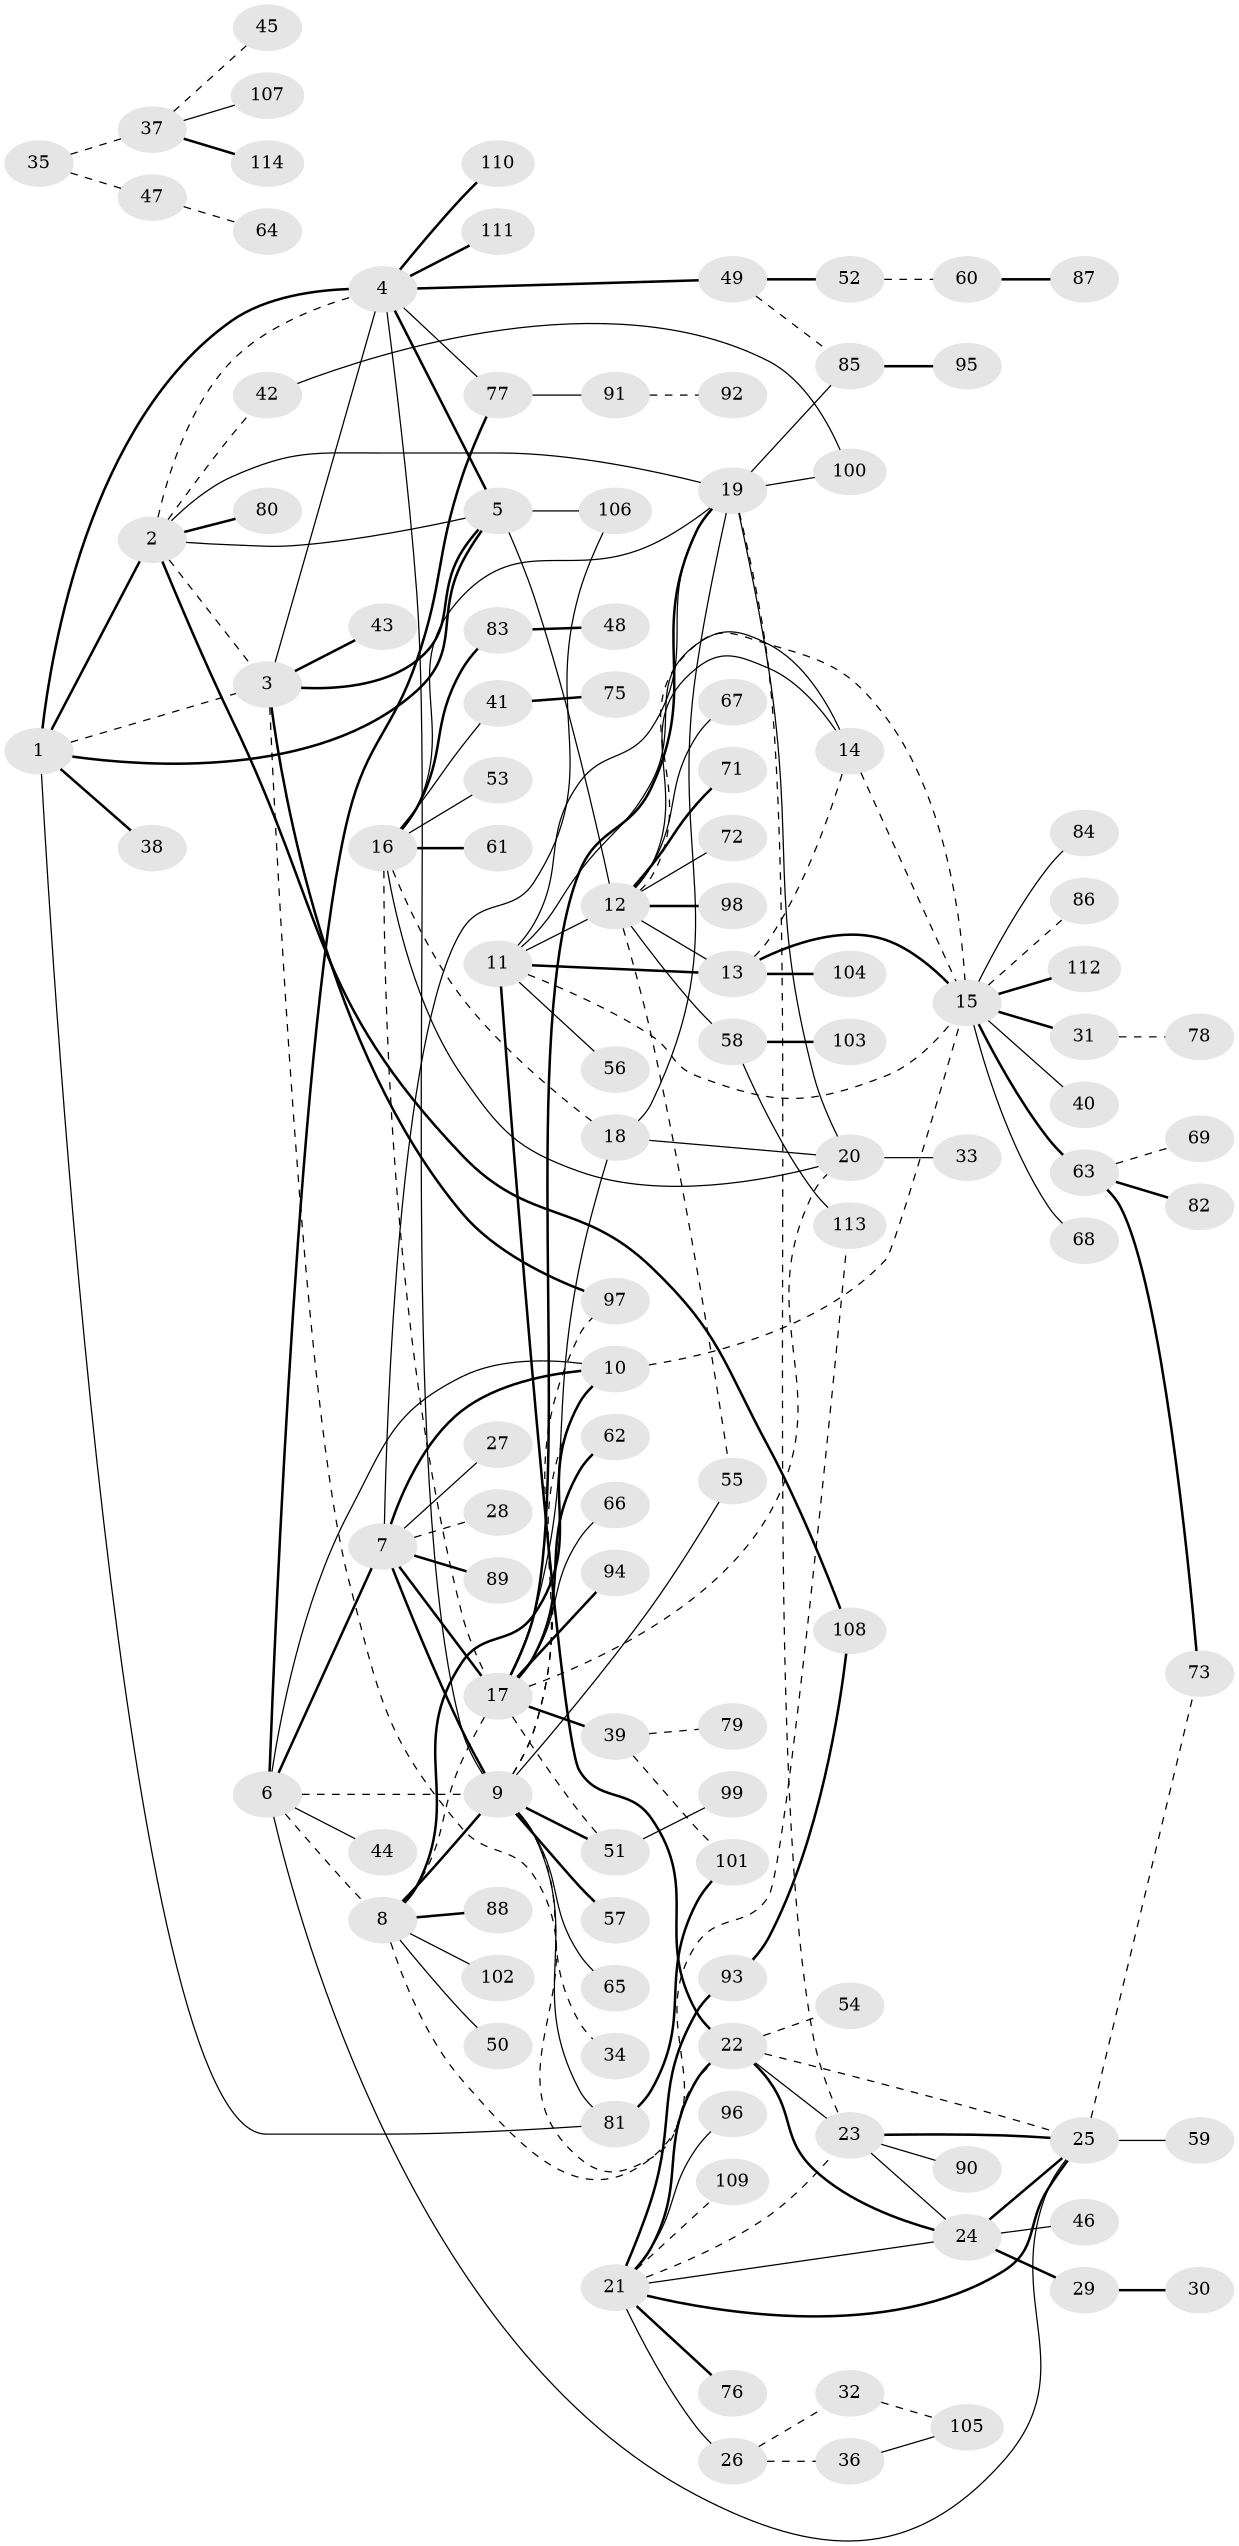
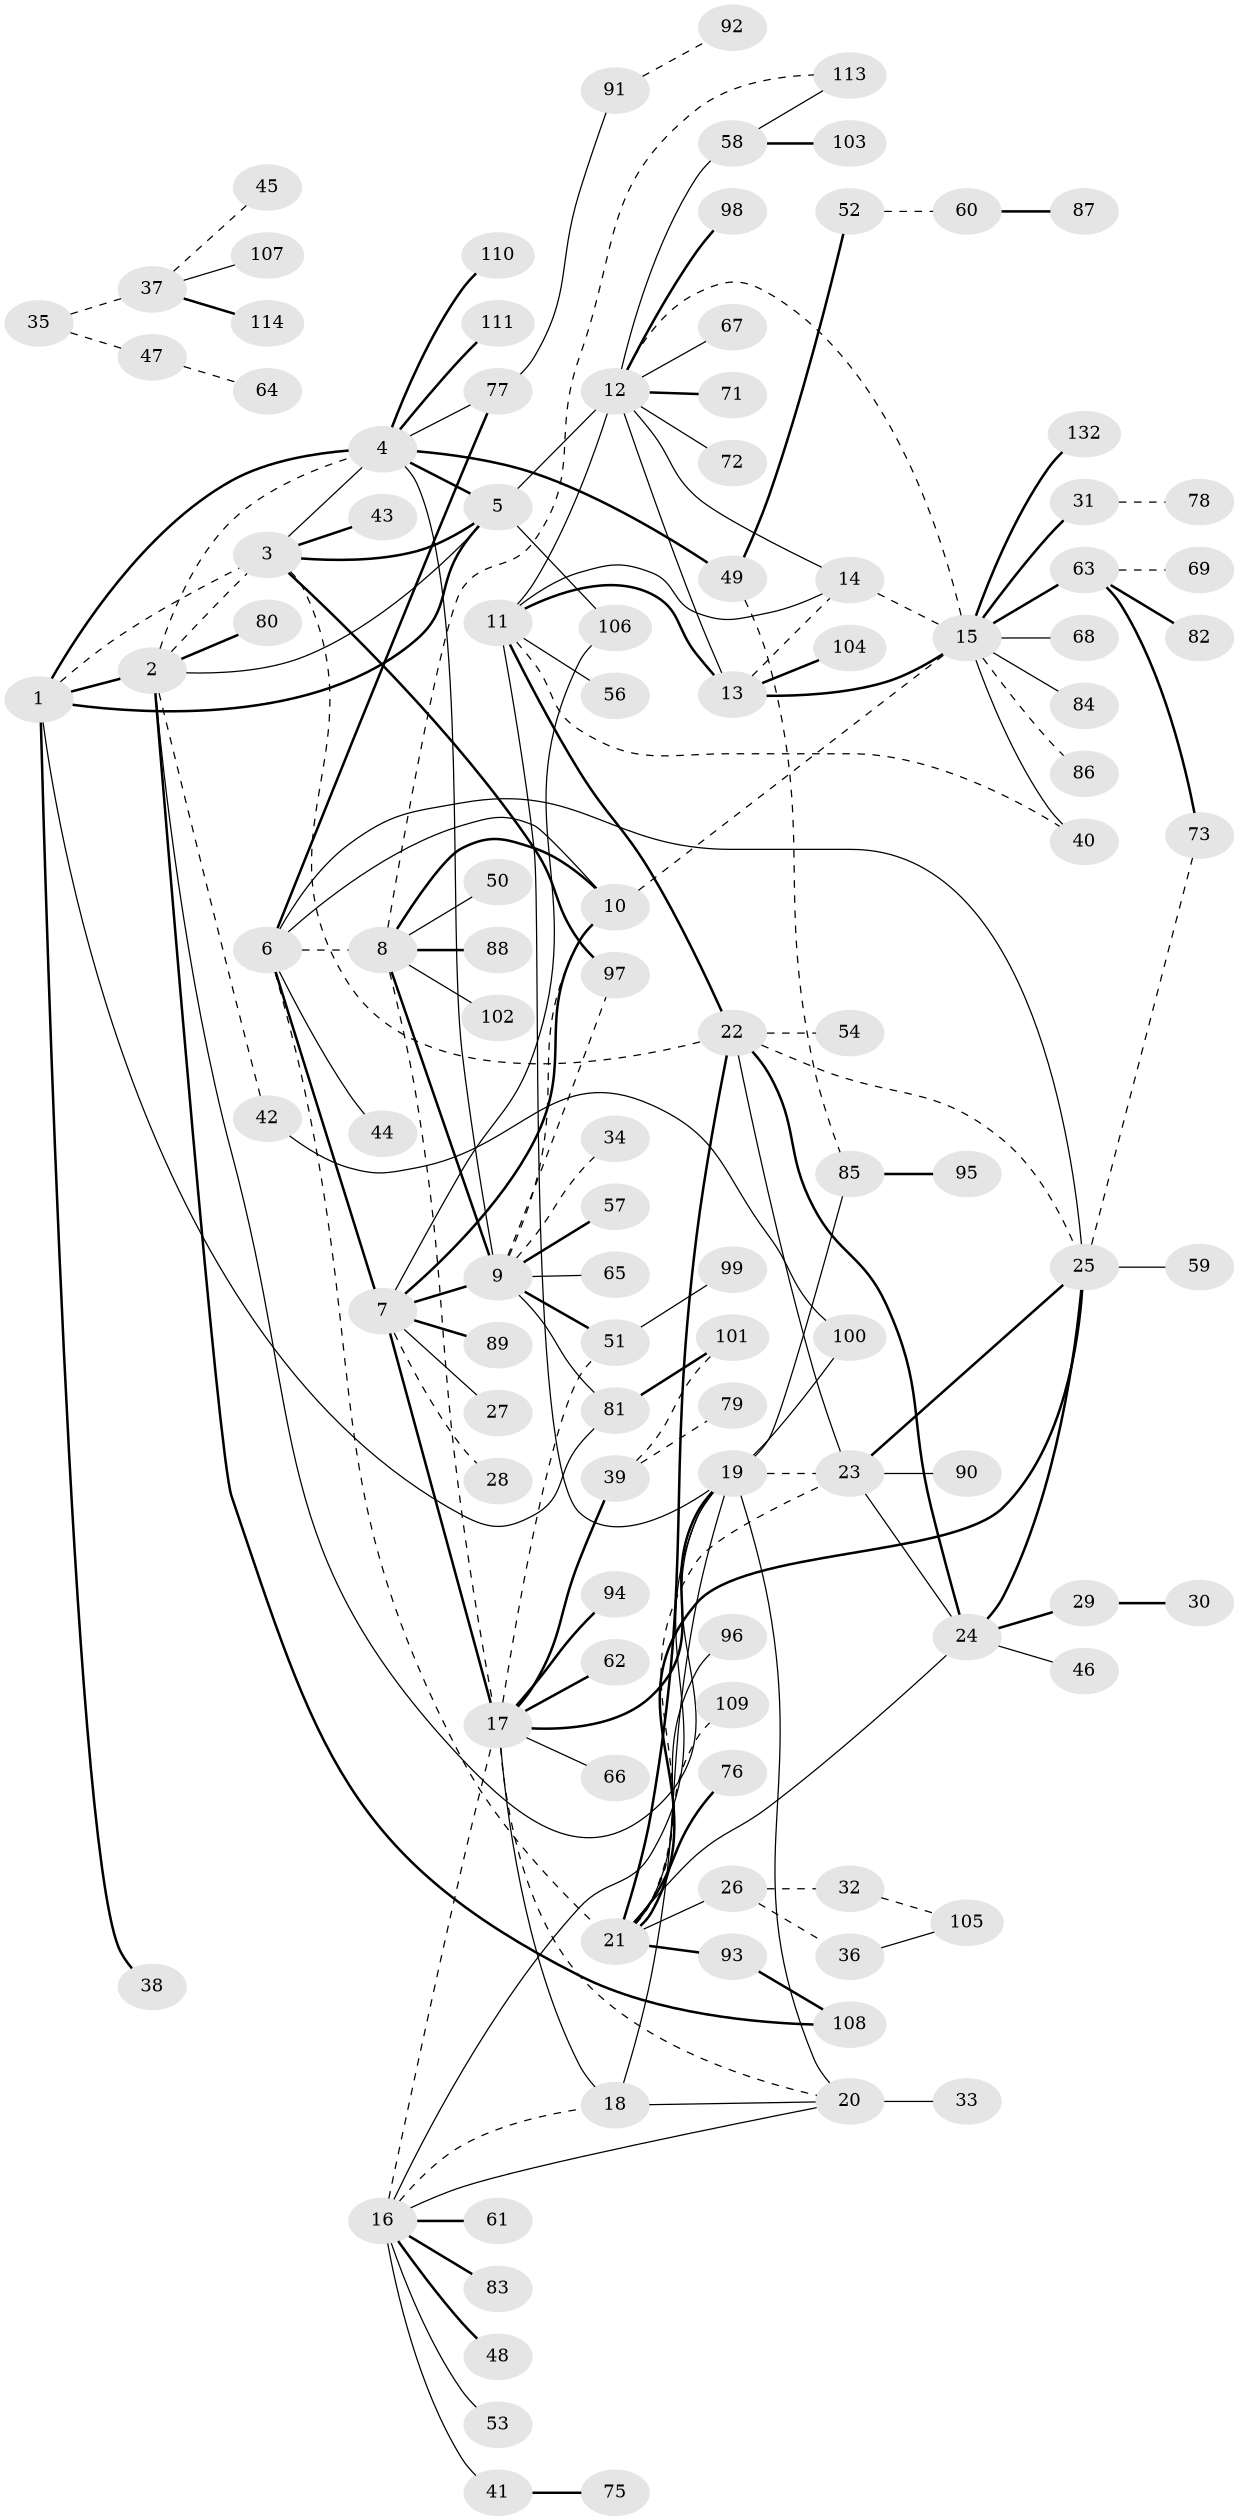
edge "48" -- "83": now "48" -- "16"
node "112": label "112" -> "132"
edge "11" -- "15": now "11" -- "40"
node "55": removed
edge "6" -- "9": now "6" -- "21"
